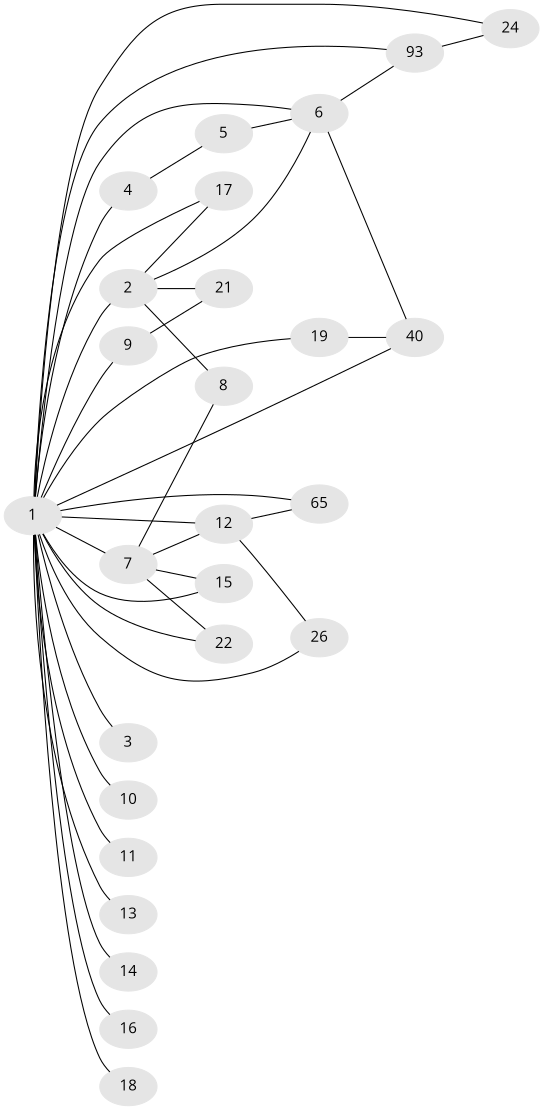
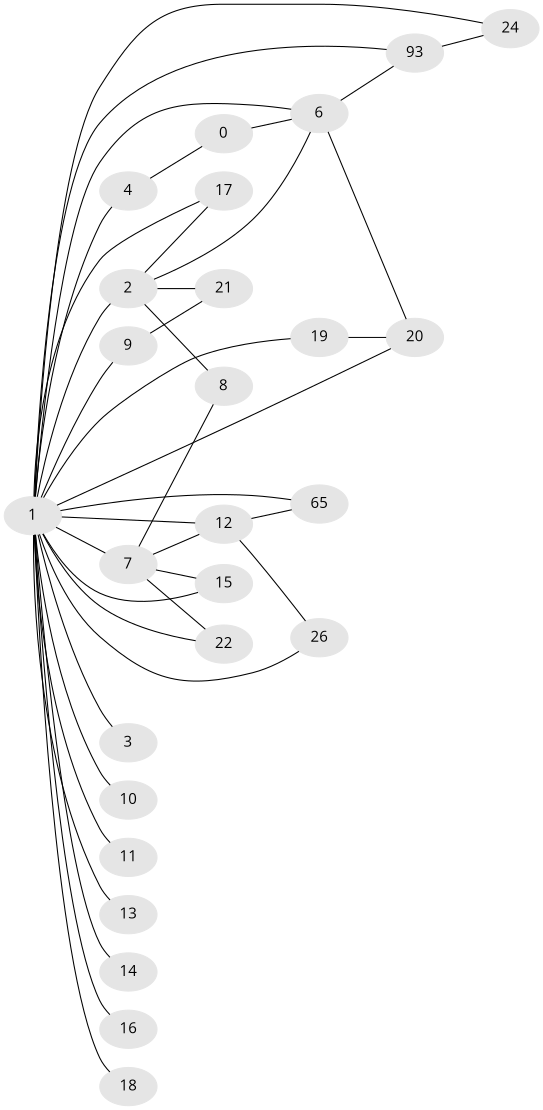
node "5": label "5" -> "0"
node "40": label "40" -> "20"
